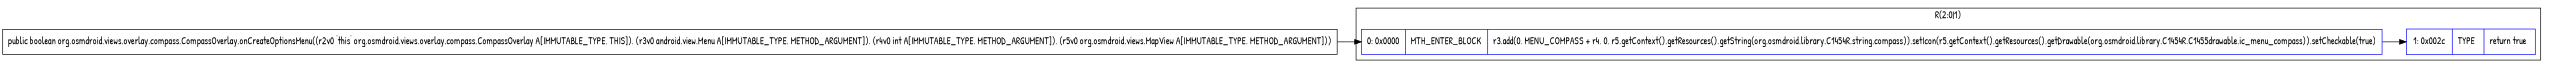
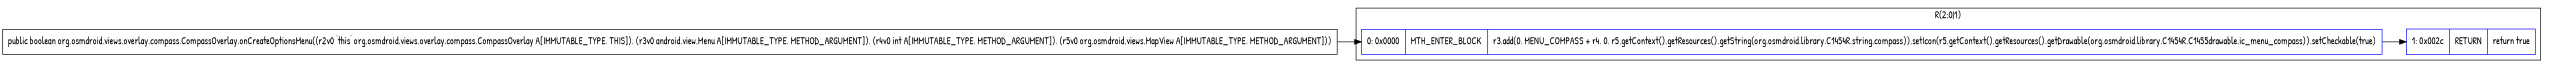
node "1: 0x002c": text "TYPE" -> "RETURN"
